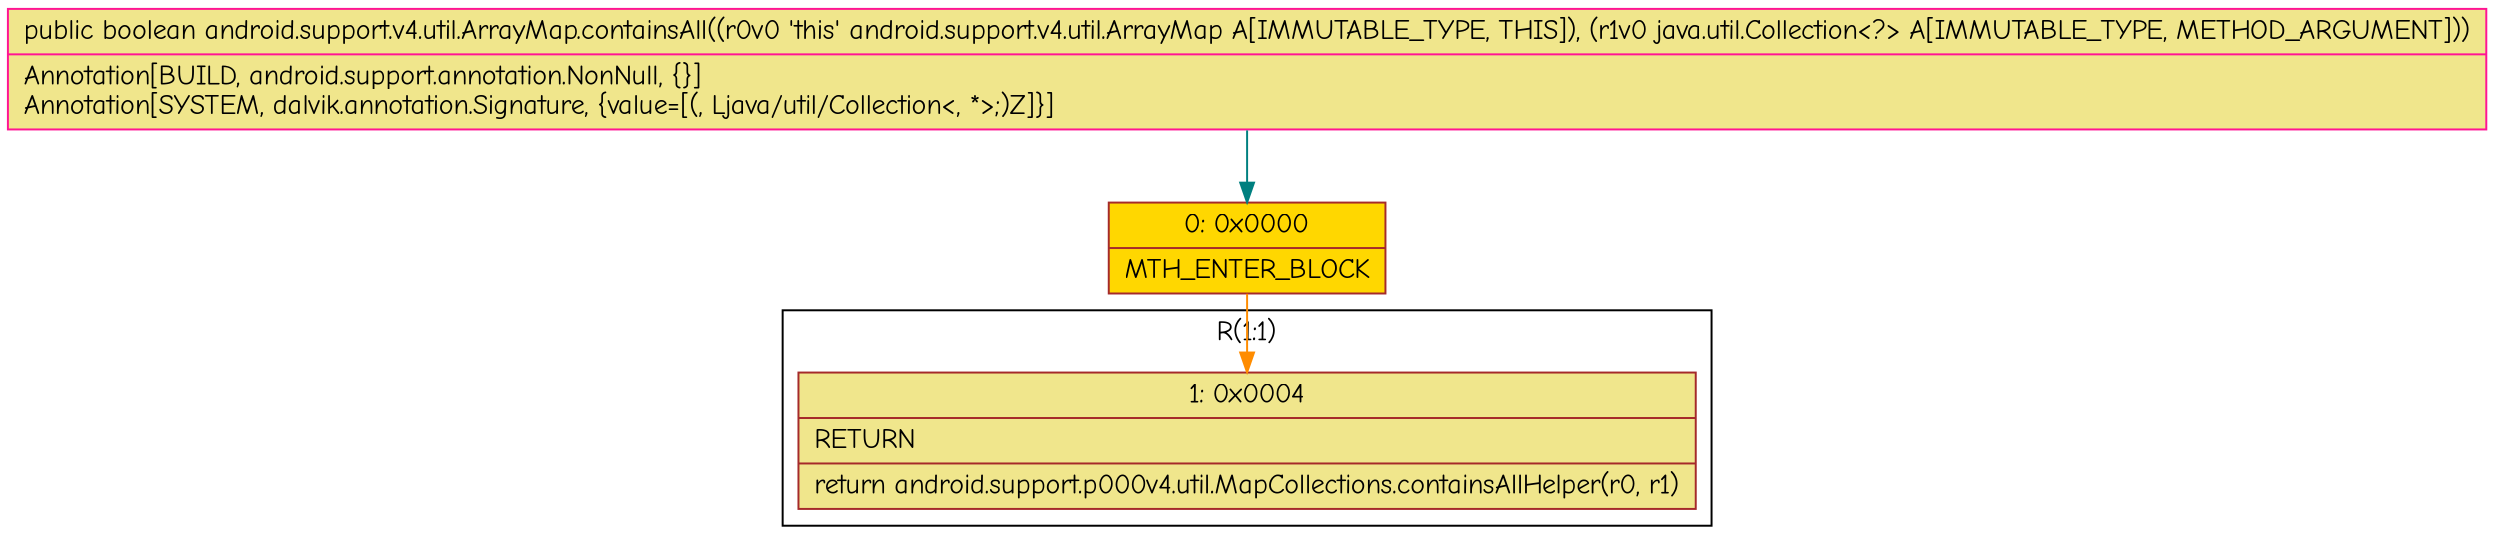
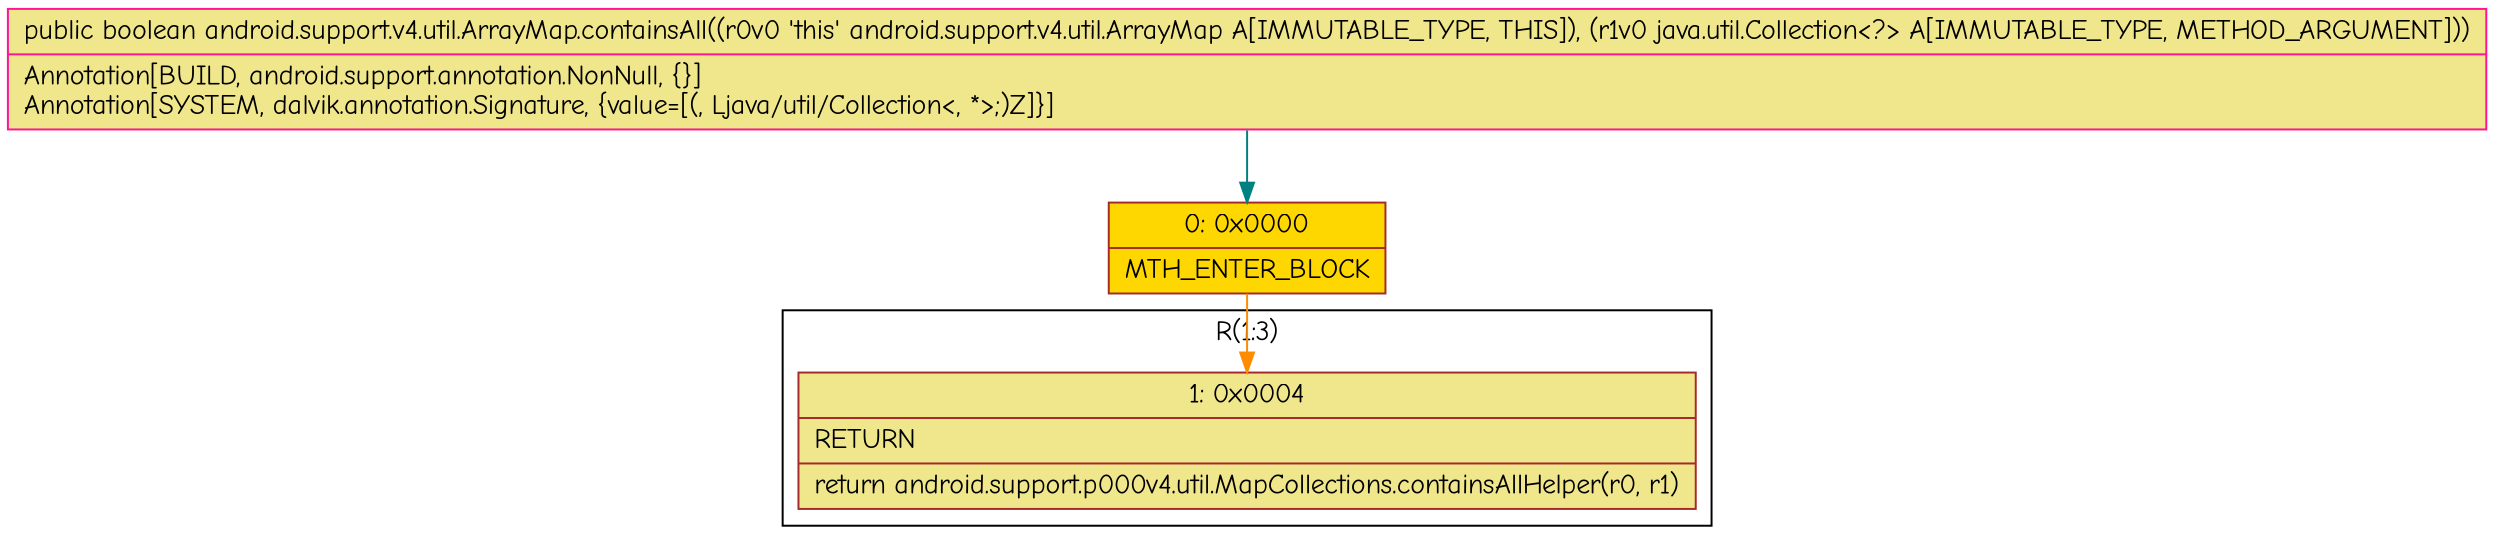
cluster "R(1:1)": label "R(1:1)" -> "R(1:3)"
